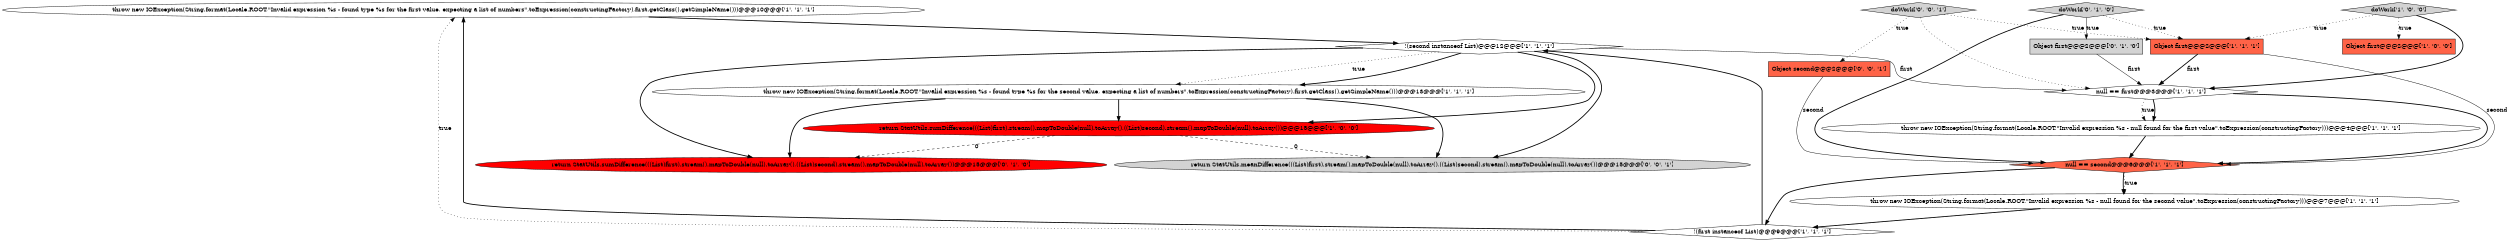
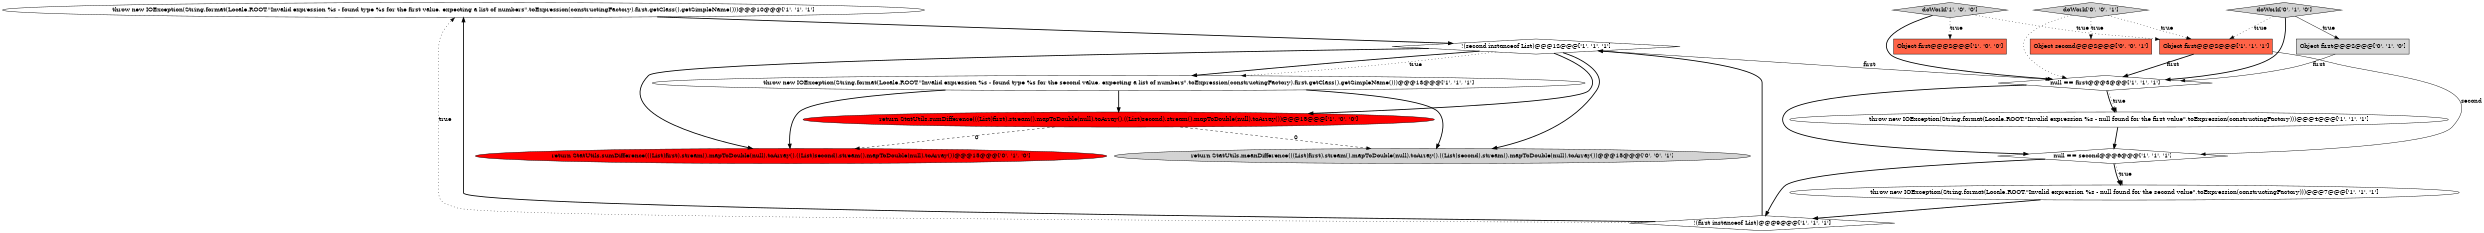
edge "doWork['0', '1', '0']" -> "null == second@@@6@@@['1', '1', '1']": now "doWork['0', '1', '0']" -> "null == first@@@3@@@['1', '1', '1']"
edge "Object second@@@2@@@['0', '0', '1']" -> "null == second@@@6@@@['1', '1', '1']": removed, label "second"
node "null == second@@@6@@@['1', '1', '1']": fillcolor tomato -> white
